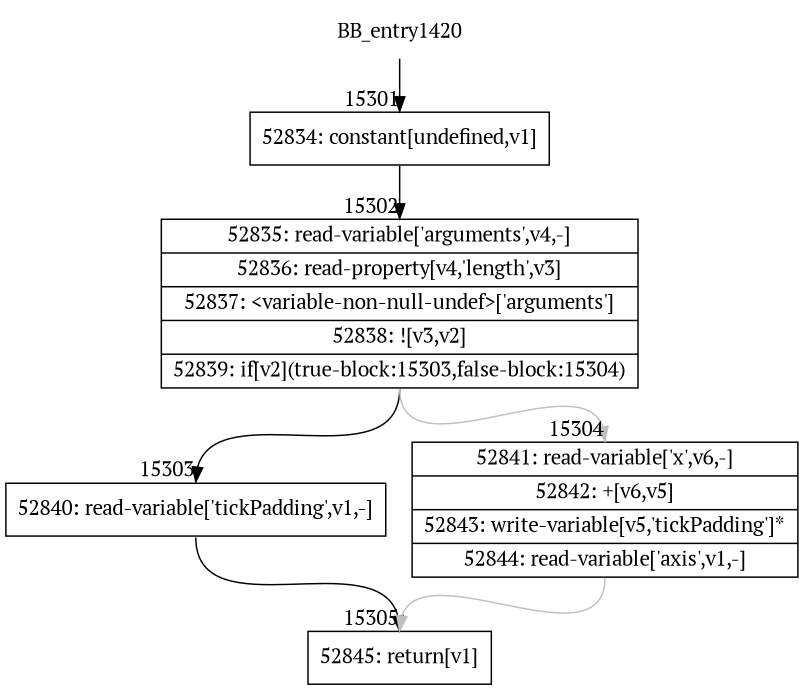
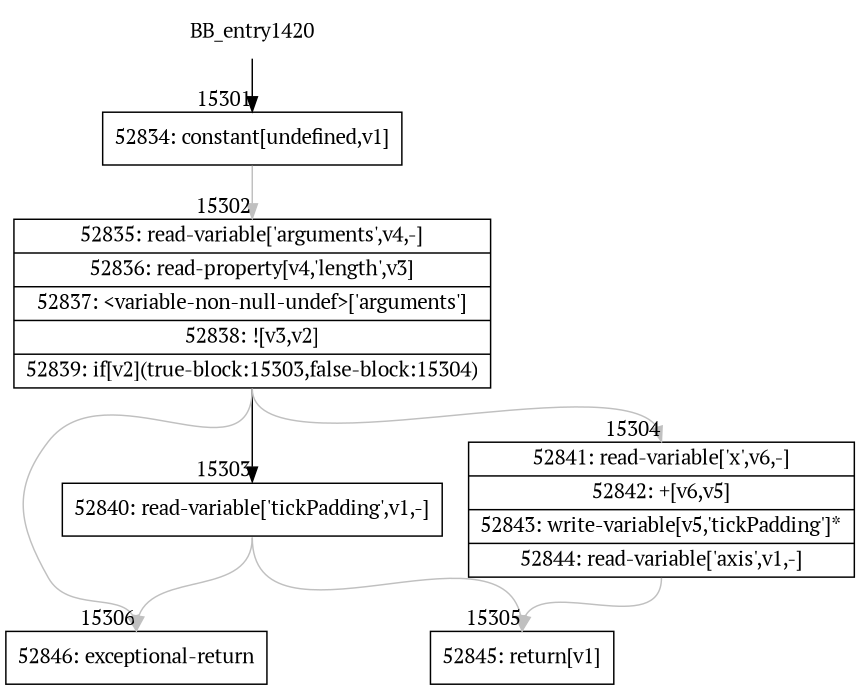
edge "52834: constant[undefined,v1]" -> "52835: read-variable['arguments',v4,-]": color black -> gray
edge "52840: read-variable['tickPadding',v1,-]" -> "52845: return[v1]": color black -> gray
node "52846: exceptional-return": added
